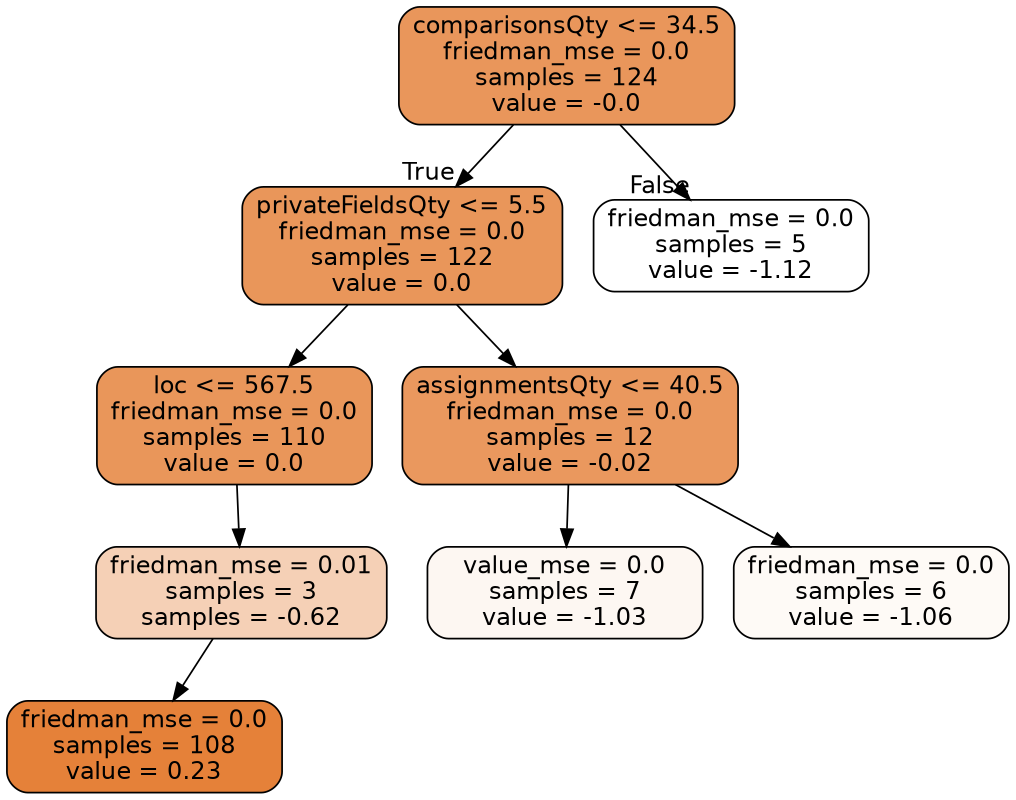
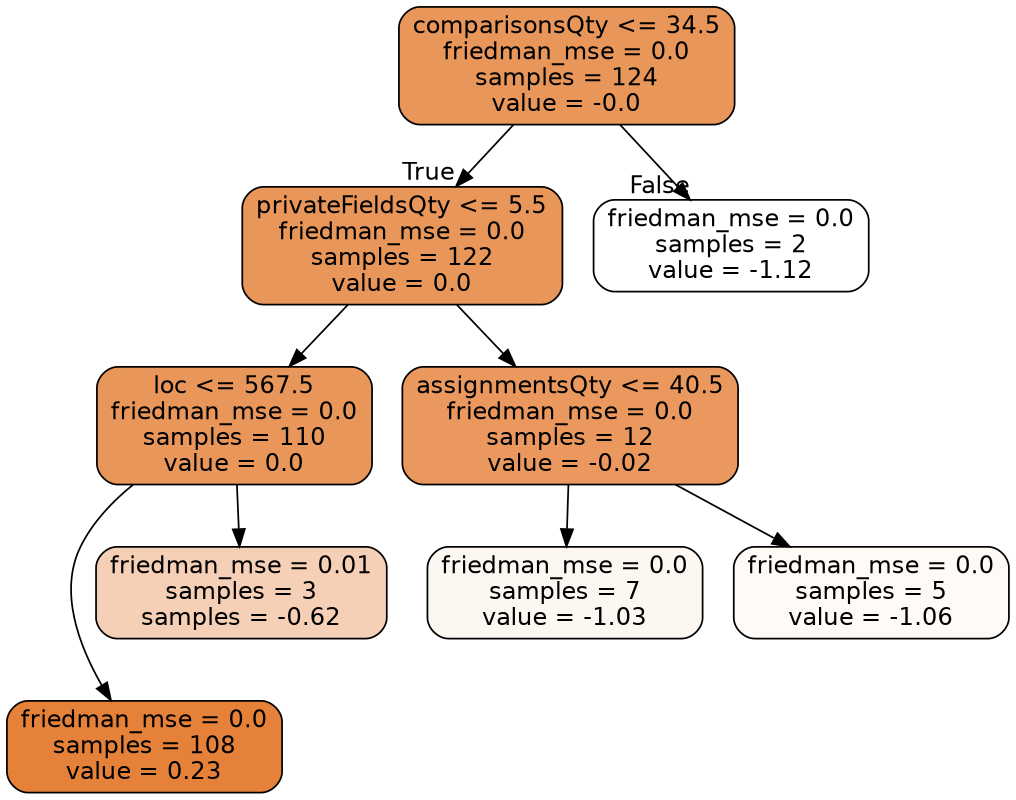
node "friedman_mse = 0.0 samples = 5 value = -1.12": label "friedman_mse = 0.0 samples = 5 value = -1.12" -> "friedman_mse = 0.0 samples = 2 value = -1.12"
node "value_mse = 0.0 samples = 7 value = -1.03": label "value_mse = 0.0 samples = 7 value = -1.03" -> "friedman_mse = 0.0 samples = 7 value = -1.03"
node "friedman_mse = 0.0 samples = 6 value = -1.06": label "friedman_mse = 0.0 samples = 6 value = -1.06" -> "friedman_mse = 0.0 samples = 5 value = -1.06"
edge "friedman_mse = 0.01 samples = 3 samples = -0.62" -> "friedman_mse = 0.0 samples = 108 value = 0.23": now "loc <= 567.5 friedman_mse = 0.0 samples = 110 value = 0.0" -> "friedman_mse = 0.0 samples = 108 value = 0.23"
